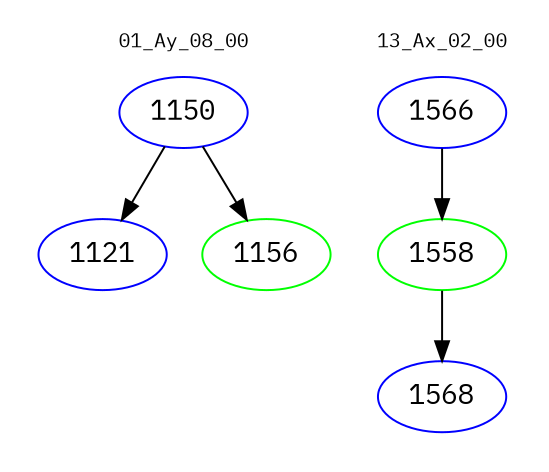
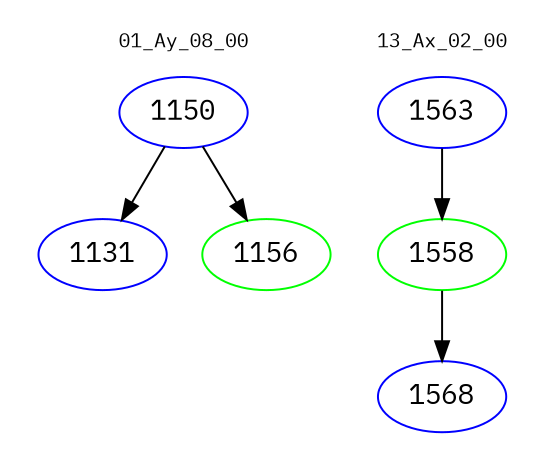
node "1566": label "1566" -> "1563"
node "1121": label "1121" -> "1131"
